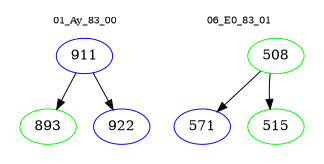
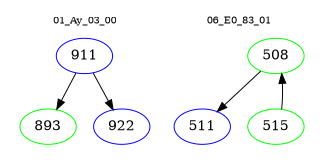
cluster "01_Ay_83_00": label "01_Ay_83_00" -> "01_Ay_03_00"
edge "508" -> "515": reversed
node "571": label "571" -> "511"
